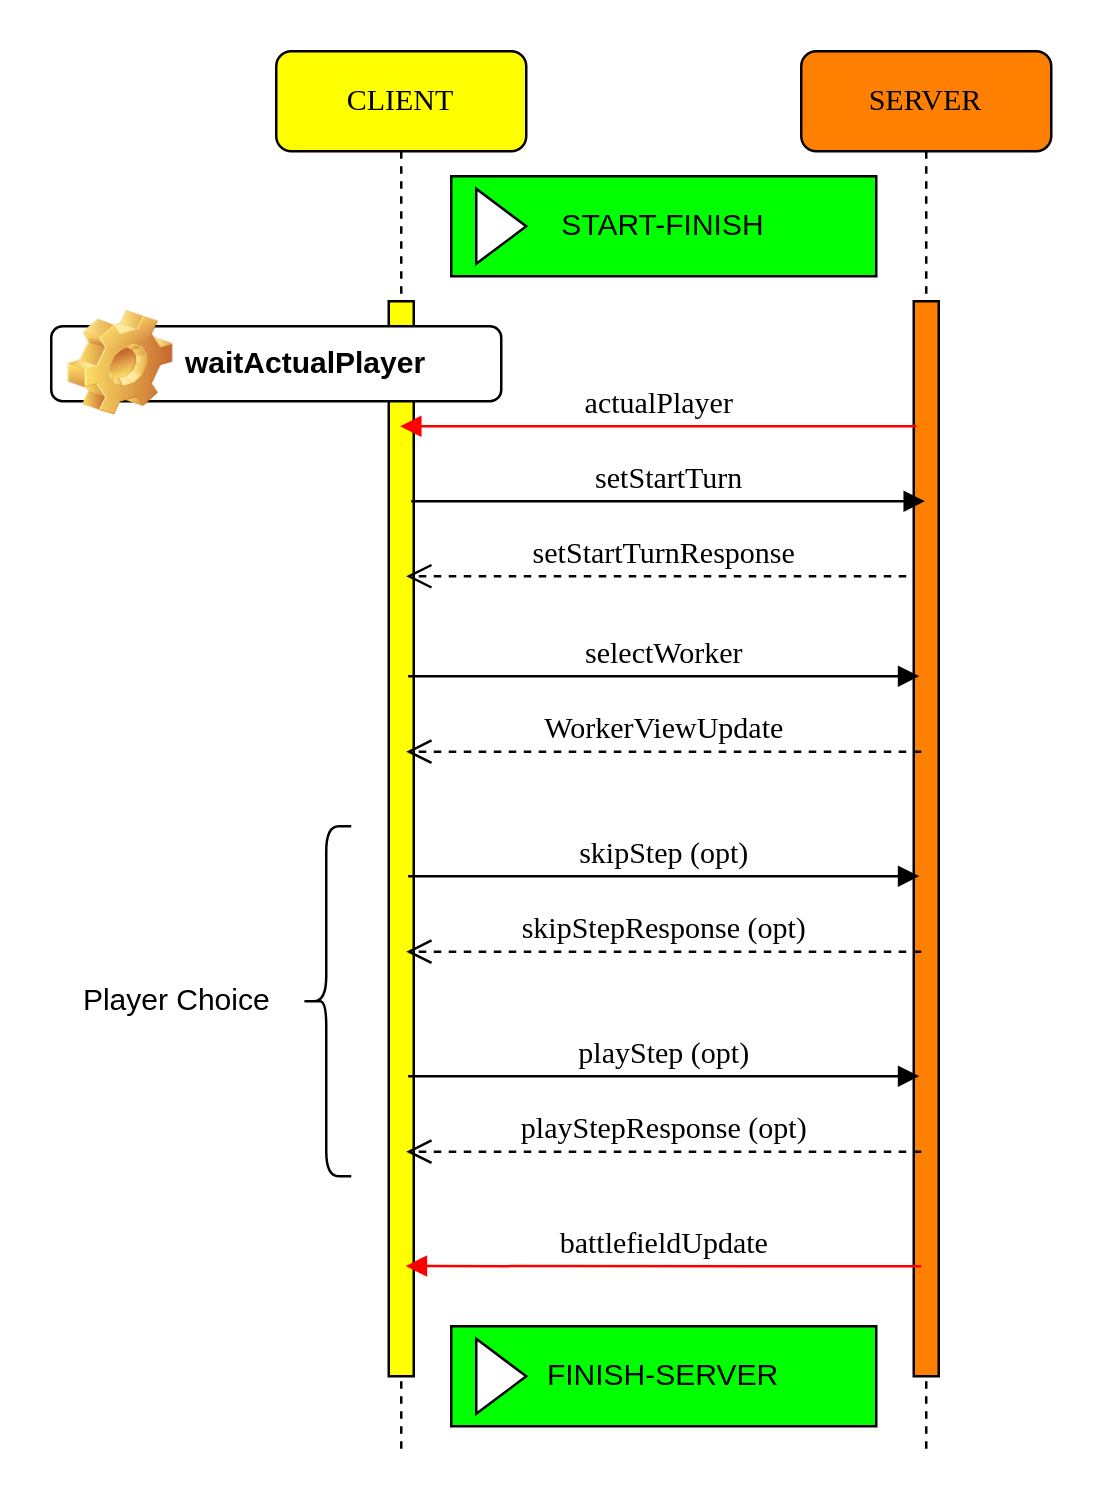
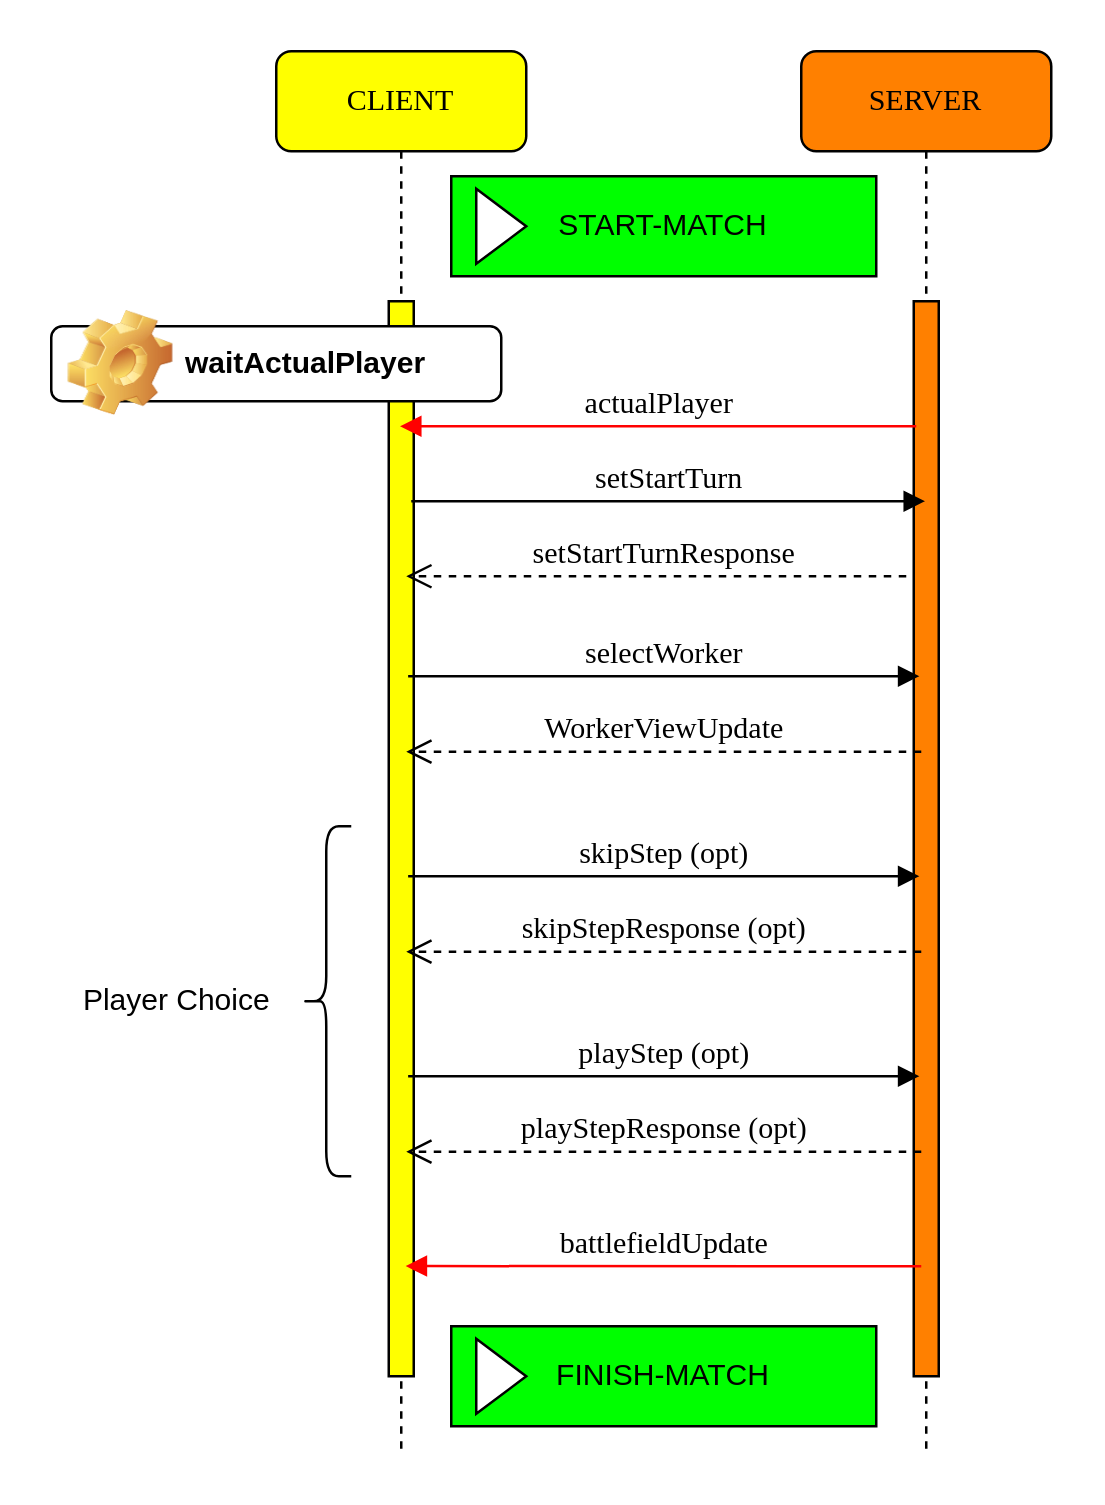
node "START-FINISH": label "START-FINISH" -> "START-MATCH"
node "FINISH-SERVER": label "FINISH-SERVER" -> "FINISH-MATCH"
